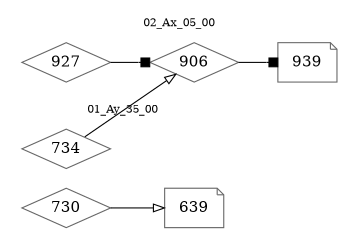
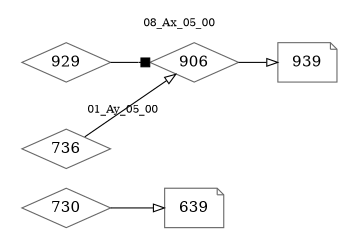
cluster "02_Ax_05_00": label "02_Ax_05_00" -> "08_Ax_05_00"
node "927": label "927" -> "929"
edge "906" -> "939": arrowhead box -> onormal
cluster "01_Ay_35_00": label "01_Ay_35_00" -> "01_Ay_05_00"
node "734": label "734" -> "736"
